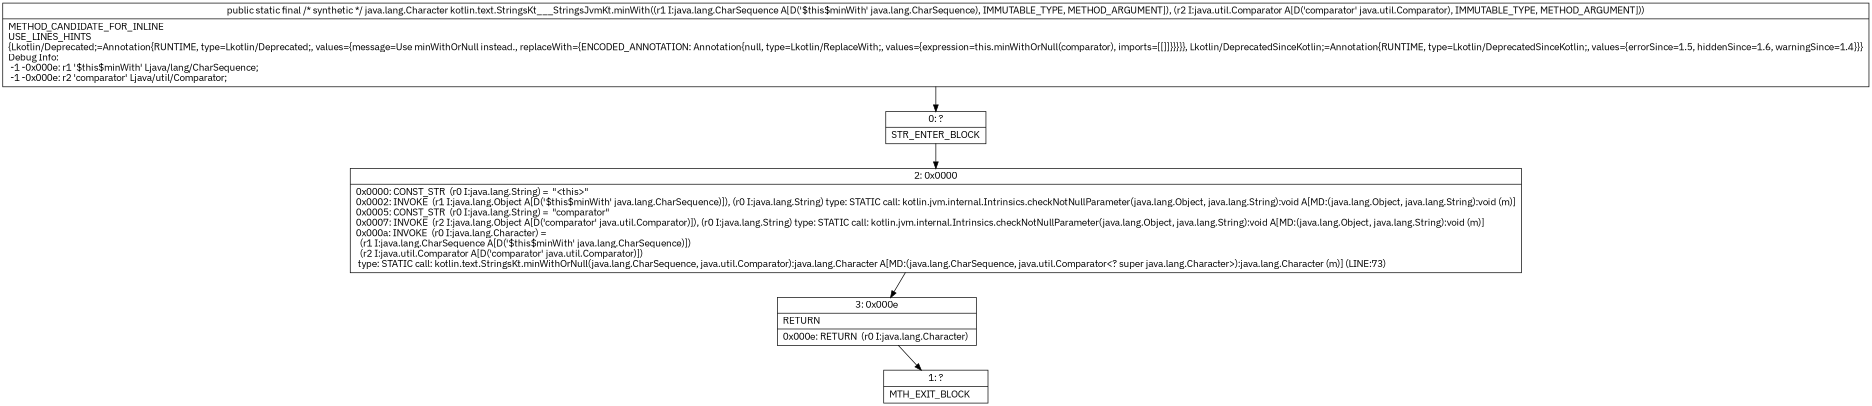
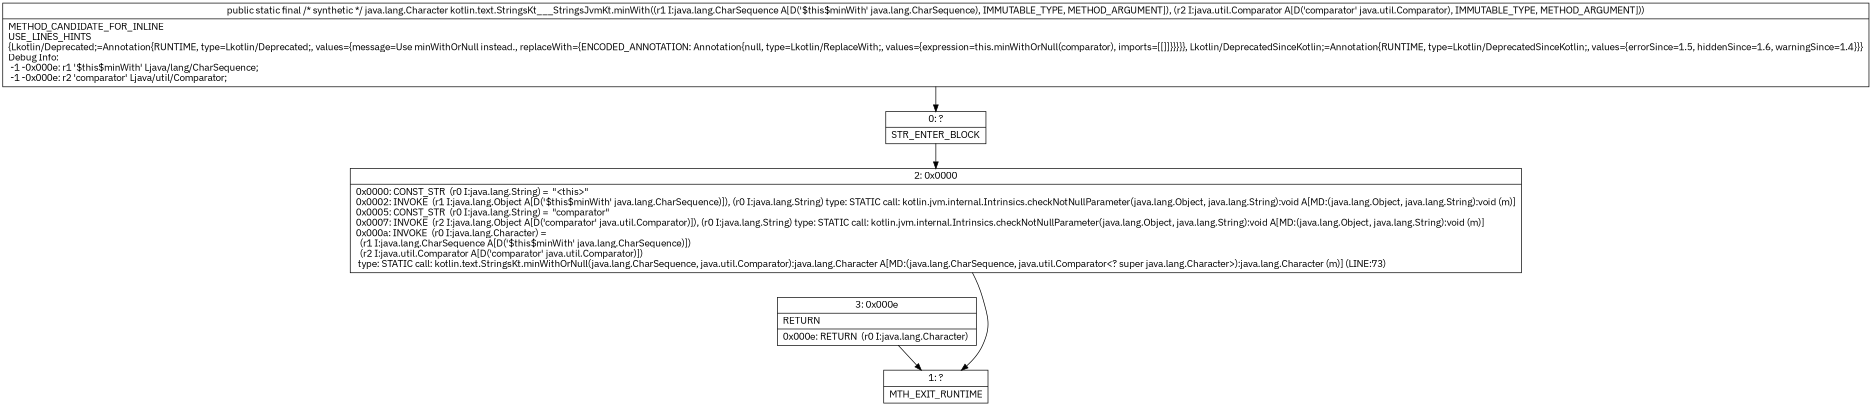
edge "2: 0x0000" -> "3: 0x000e": now "2: 0x0000" -> "1: ?"
node "1: ?": text "MTH_EXIT_BLOCK" -> "MTH_EXIT_RUNTIME"
